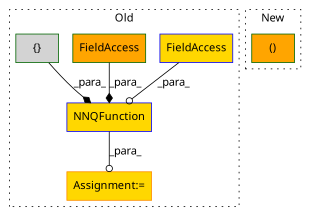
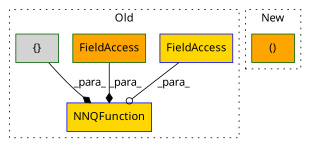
node "Assignment:=": removed
